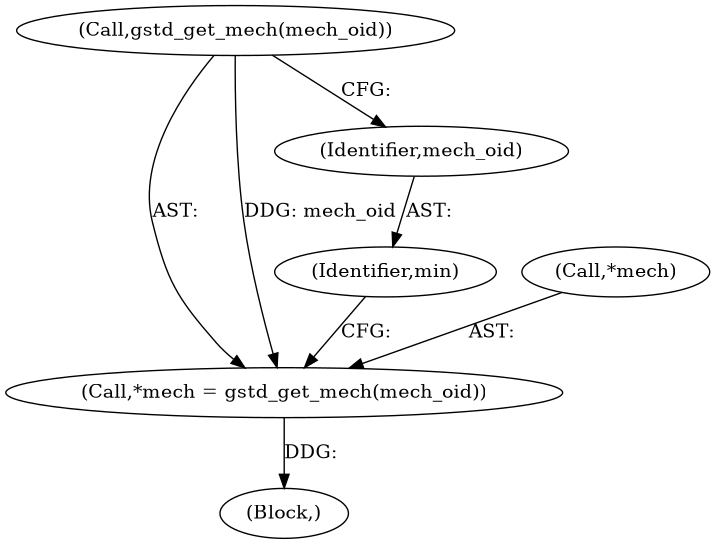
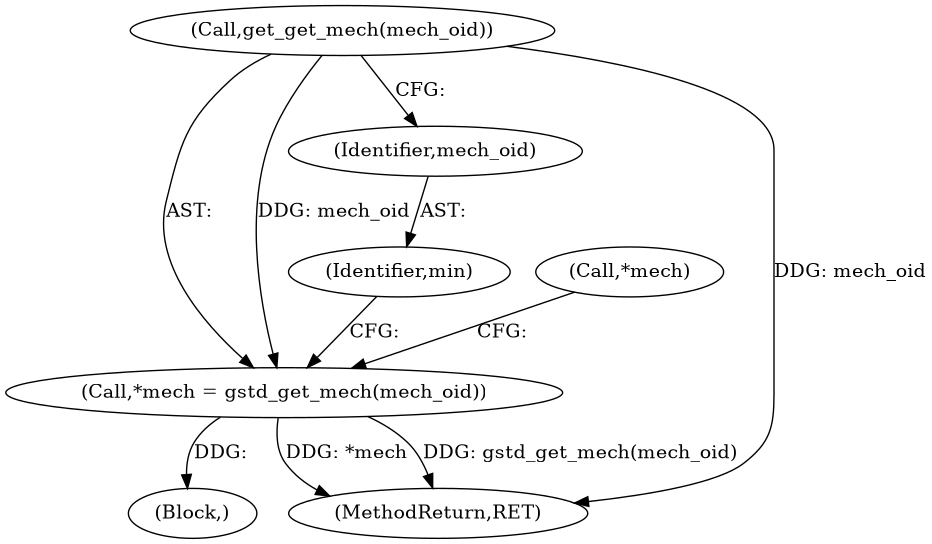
node "(Call,gstd_get_mech(mech_oid))": label "(Call,gstd_get_mech(mech_oid))" -> "(Call,get_get_mech(mech_oid))"
edge "(Call,*mech)" -> "(Call,*mech = gstd_get_mech(mech_oid))": label "AST: " -> "CFG: "
node "(MethodReturn,RET)": added
